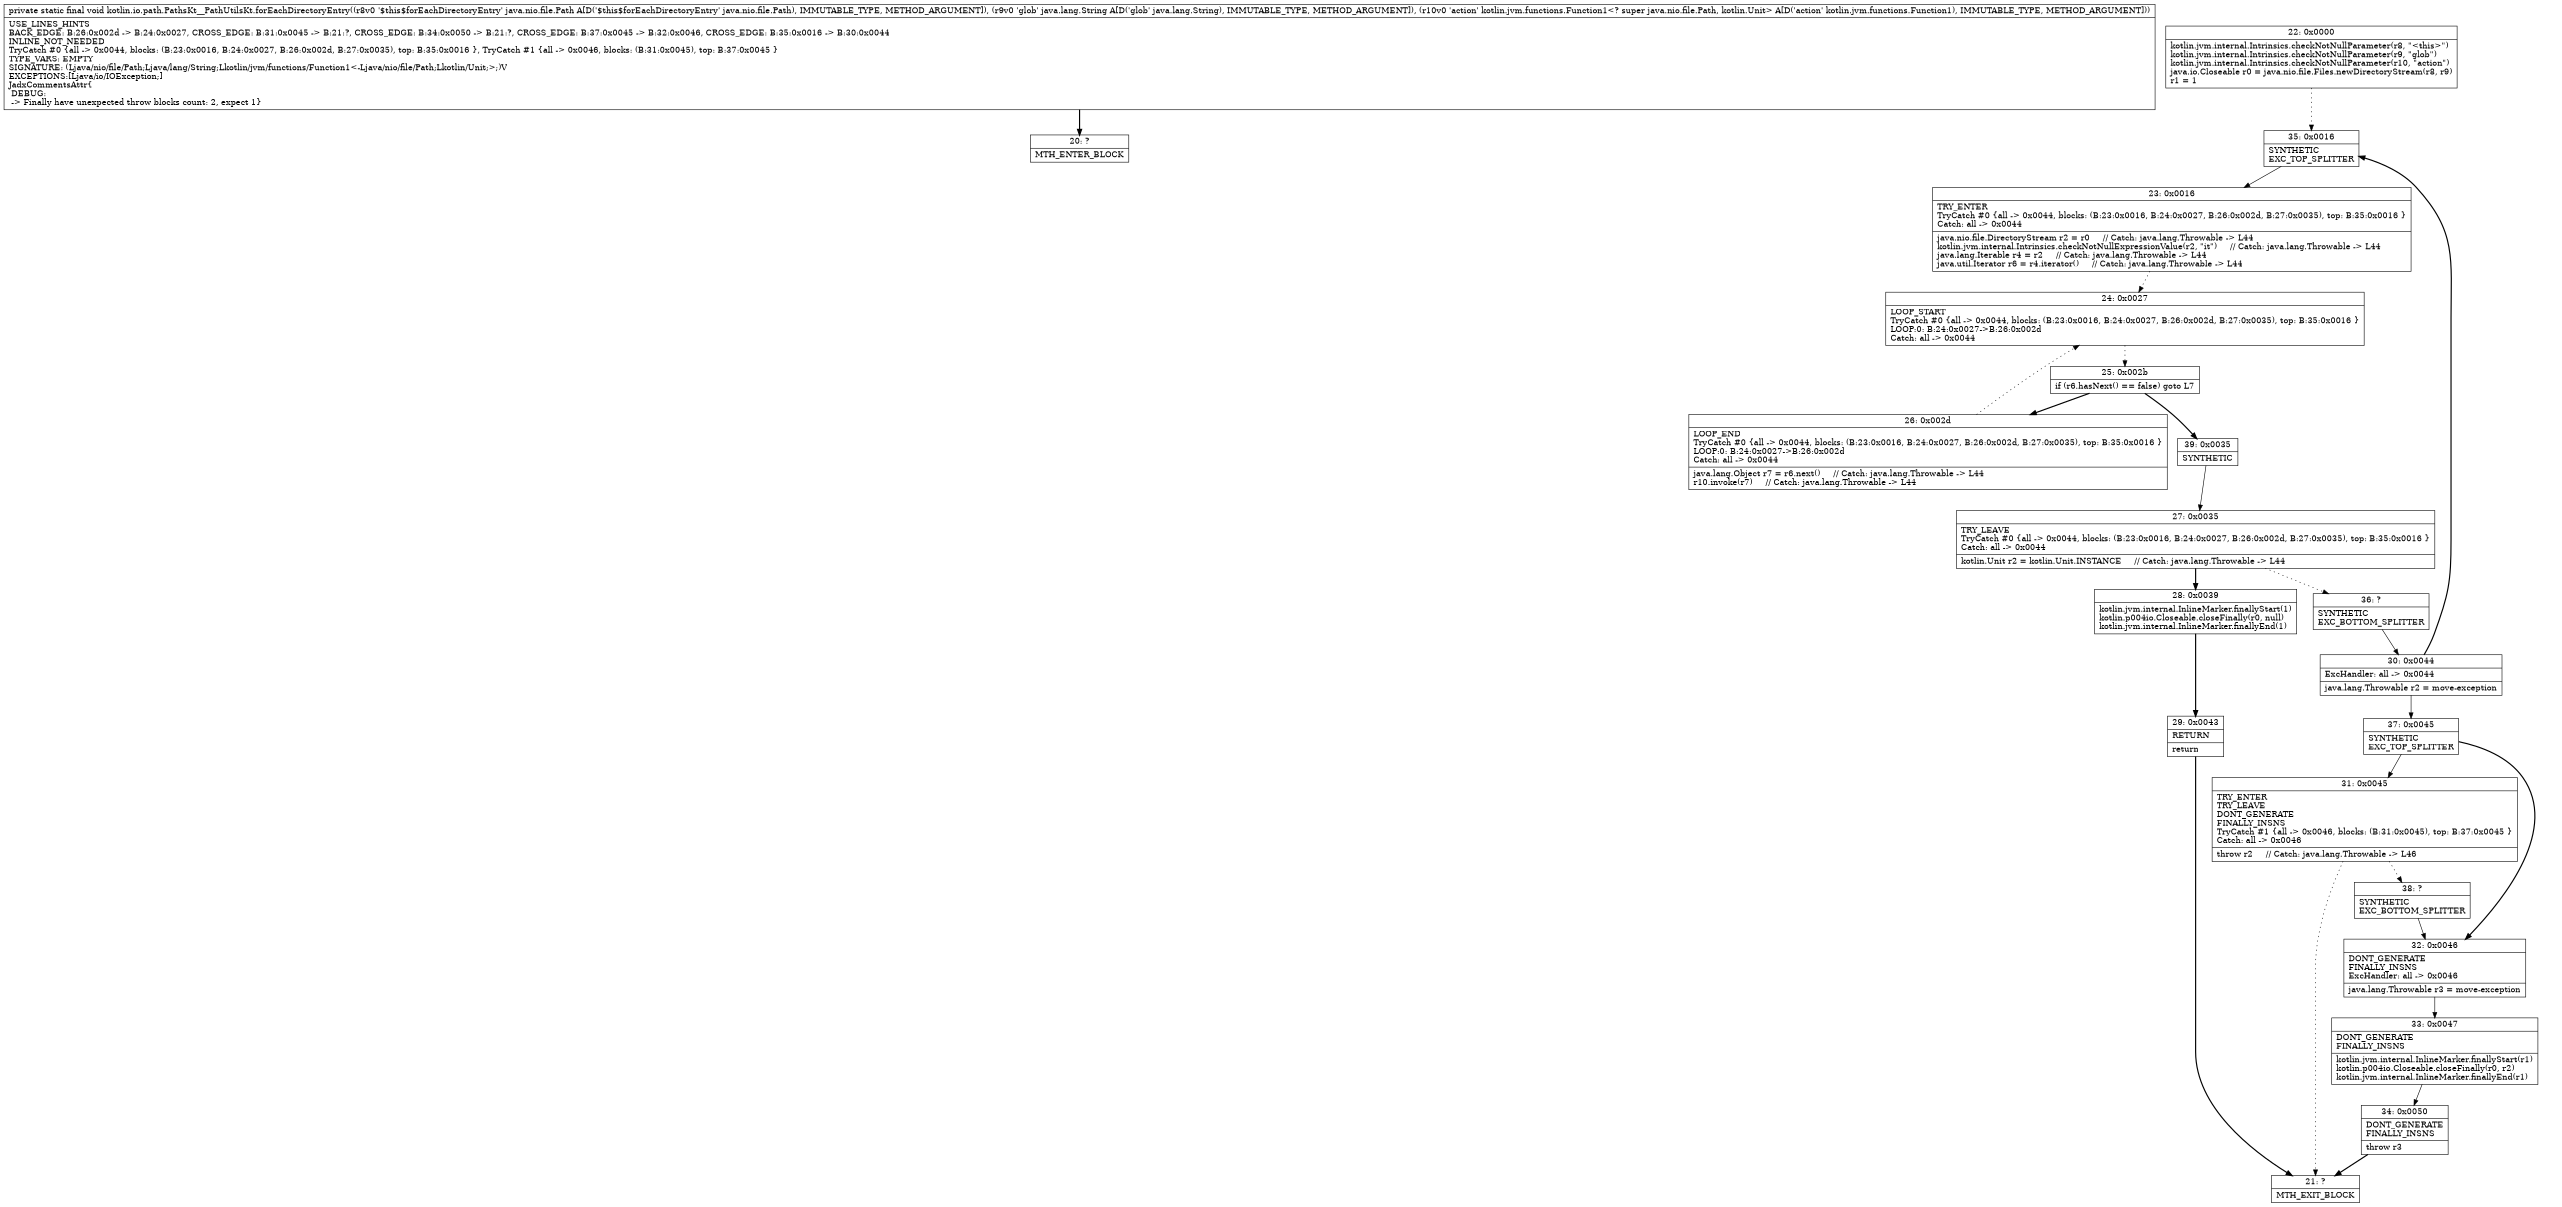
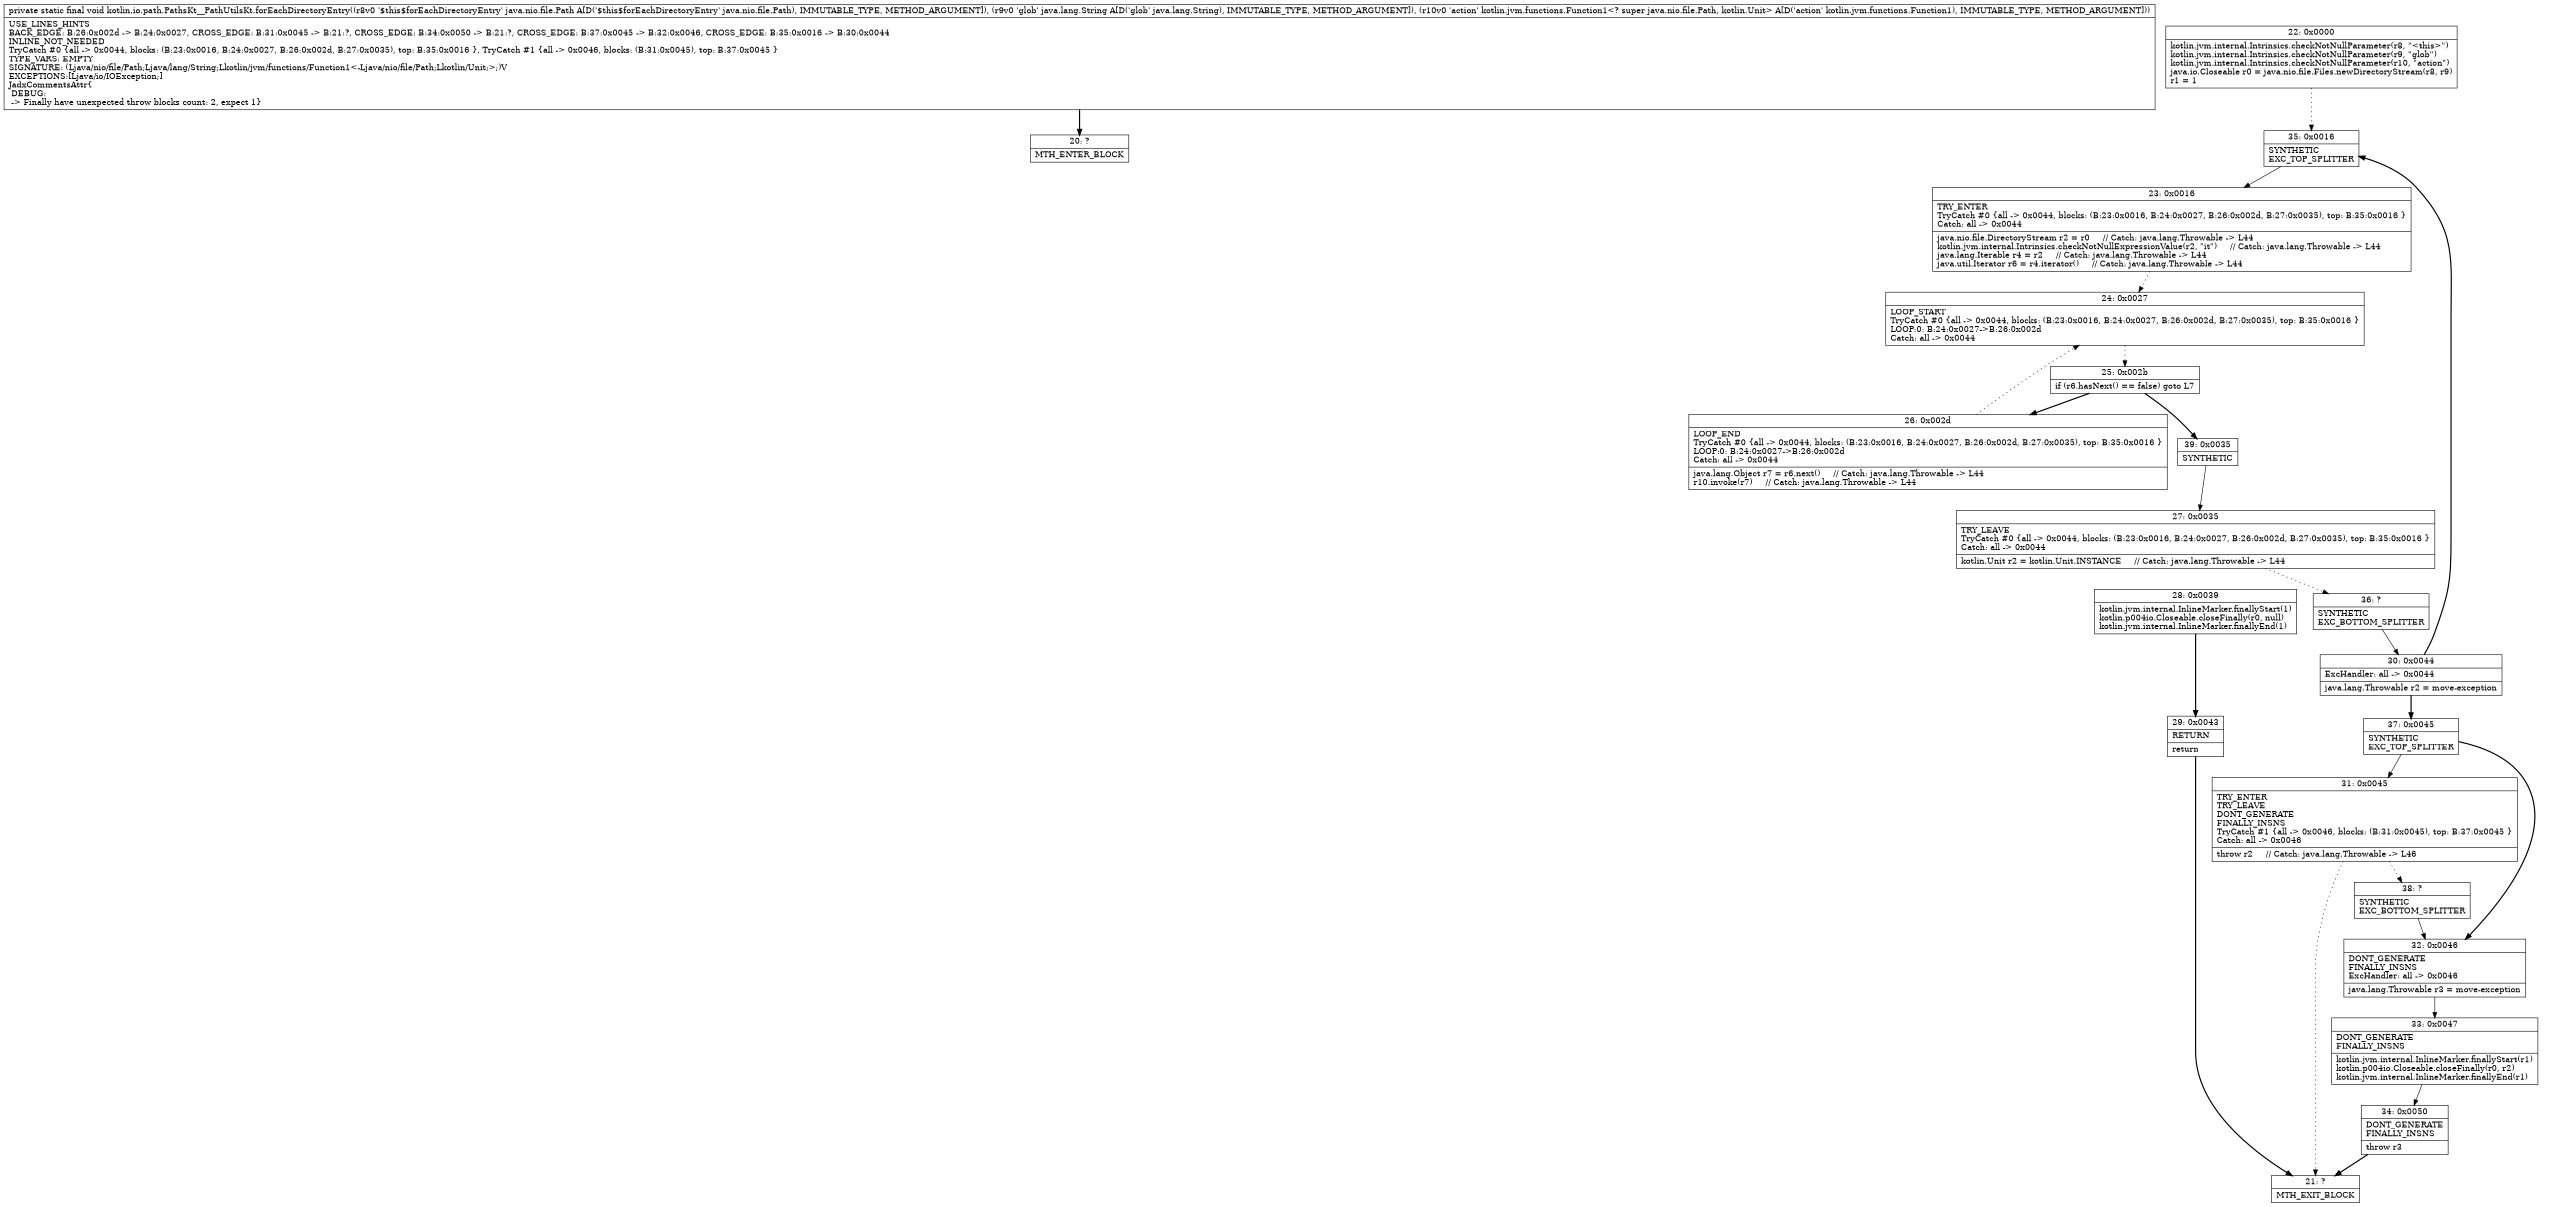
edge "27: 0x0035" -> "28: 0x0039": removed
edge "30: 0x0044" -> "37: 0x0045": style solid -> bold
